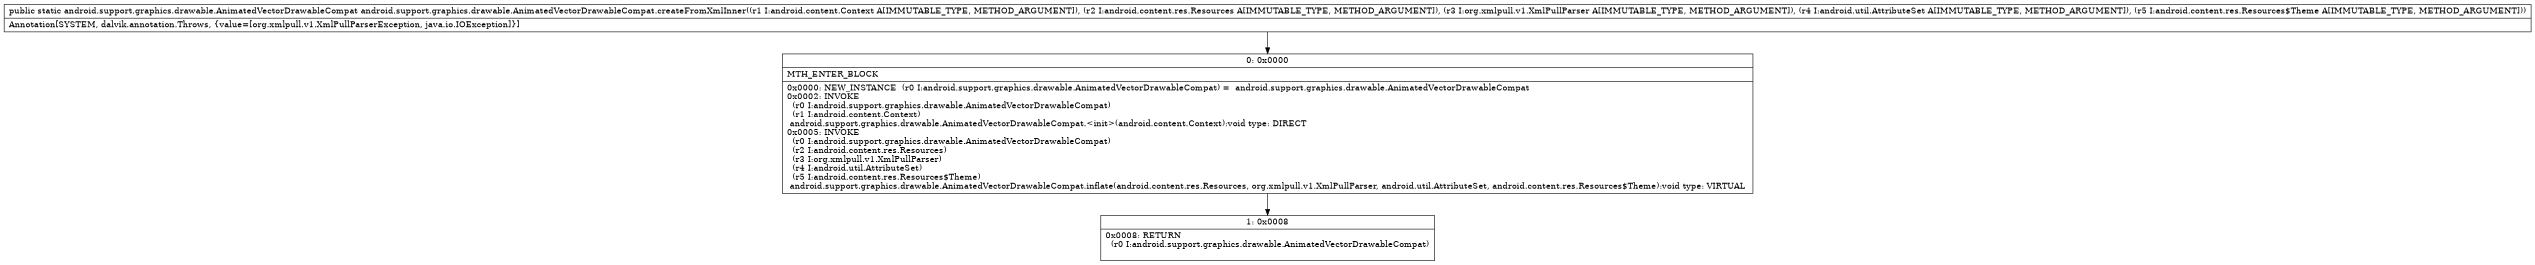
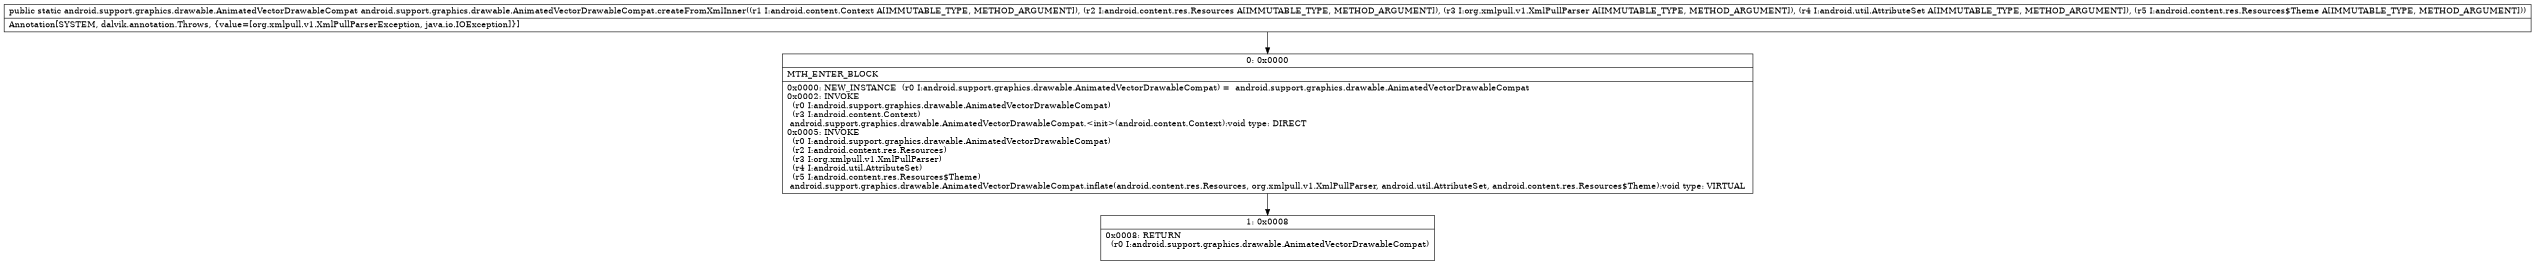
node "0: 0x0000": text "(r1 I:android.content.Context)" -> "(r3 I:android.content.Context)"
